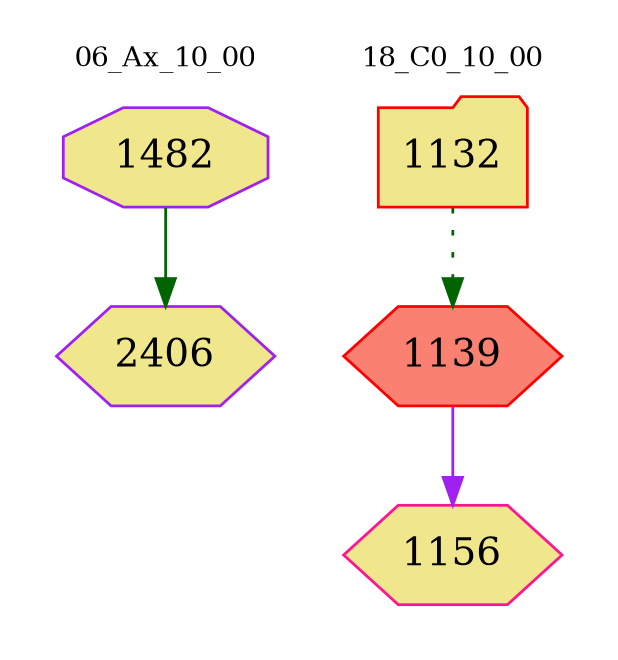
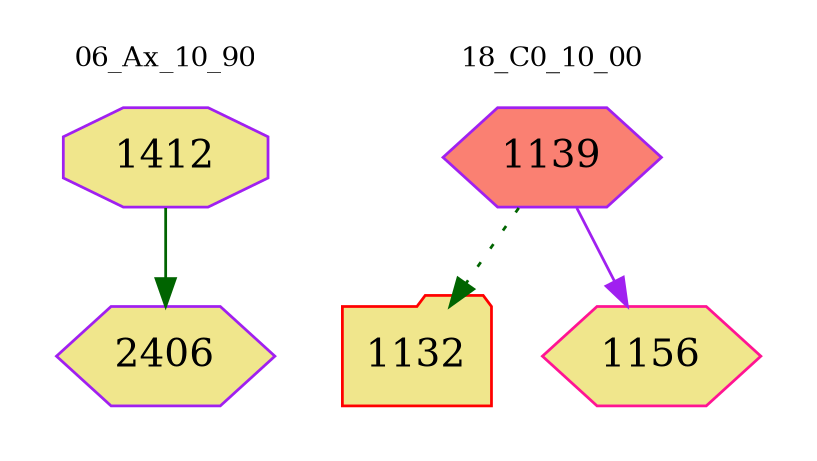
cluster "06_Ax_10_00": label "06_Ax_10_00" -> "06_Ax_10_90"
node "1482": label "1482" -> "1412"
edge "1132" -> "1139": reversed
node "1139": color red -> purple
